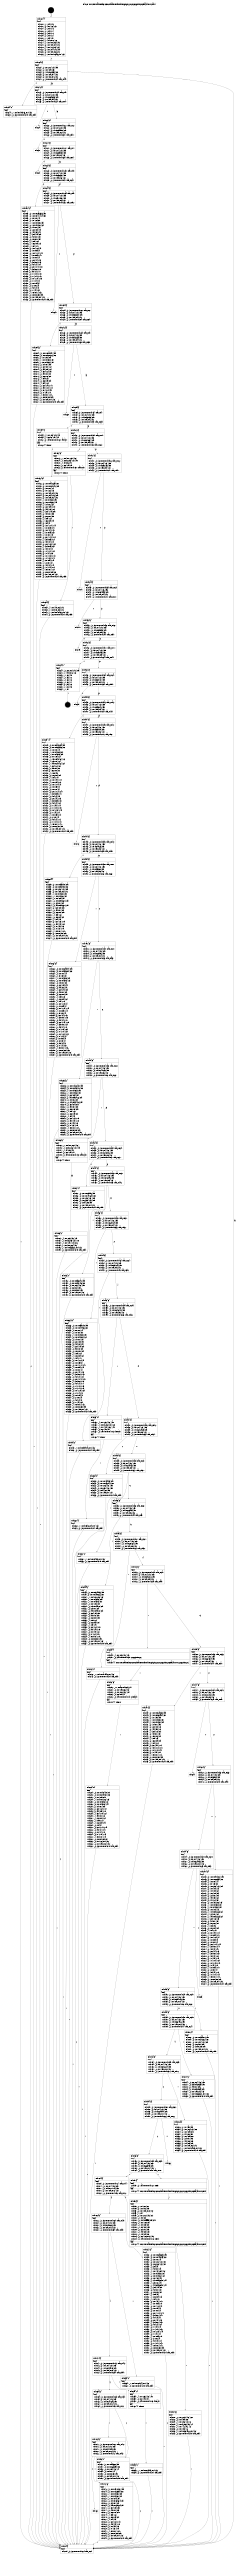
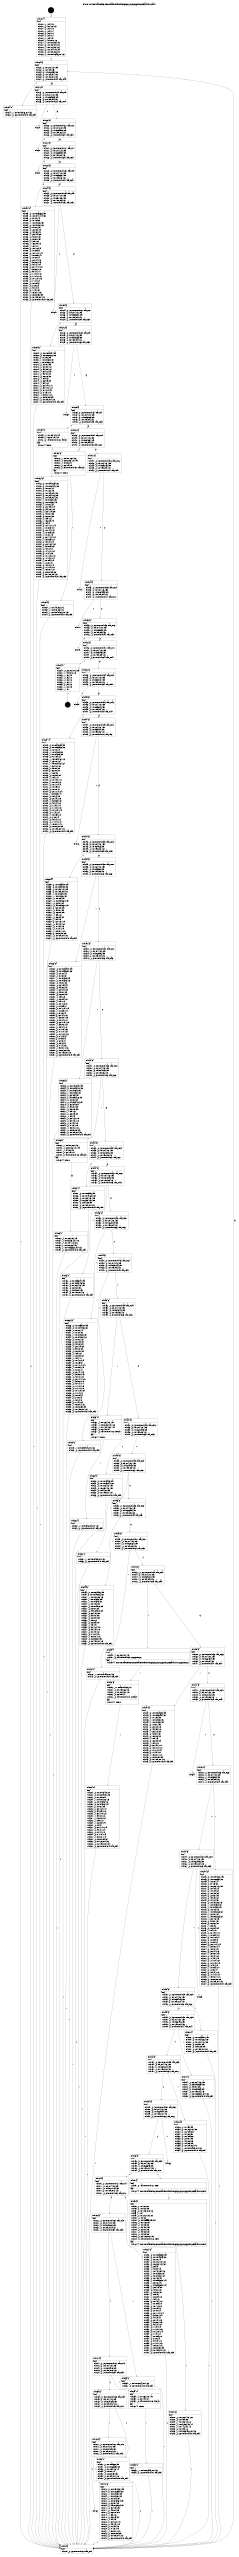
edge "0x40185c [22]" -> "0x401872 [25]": added, label "36"
